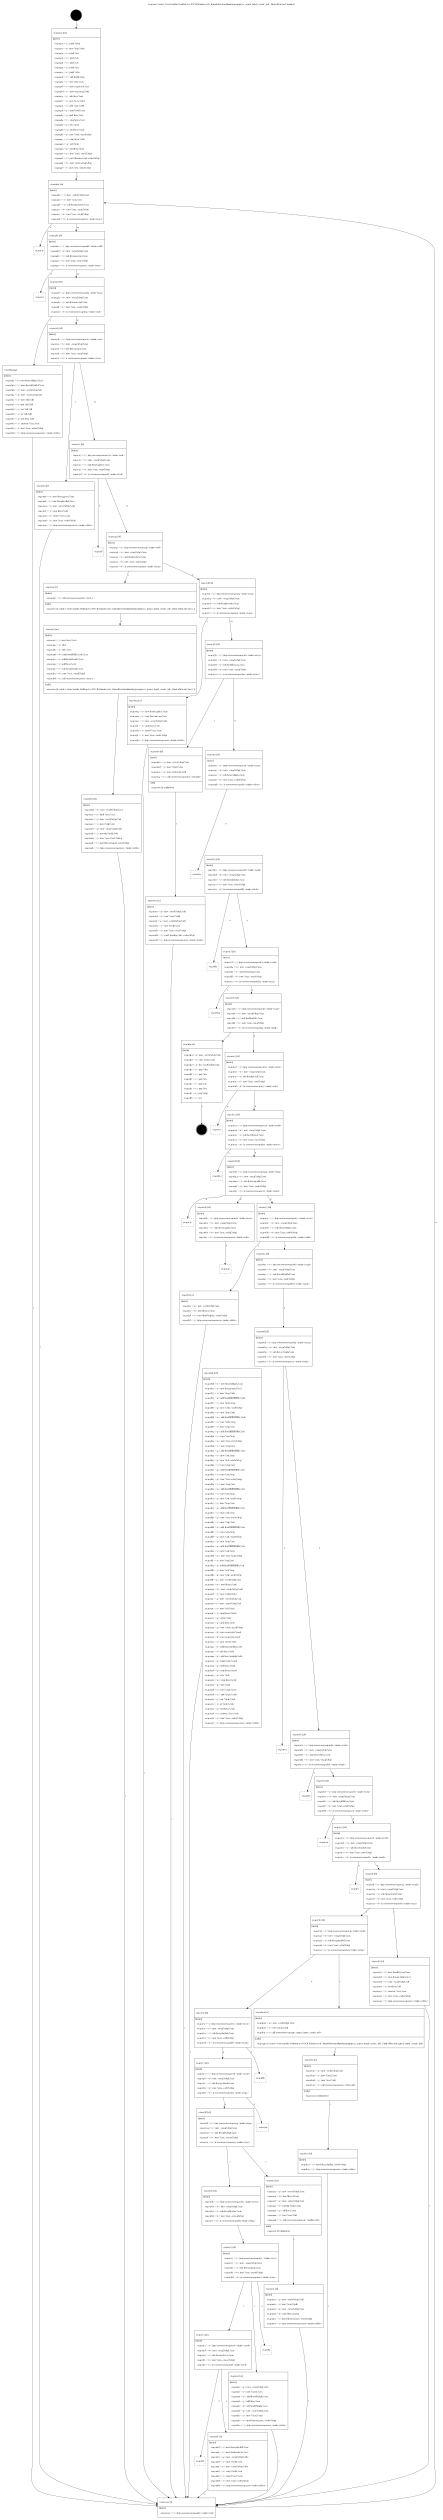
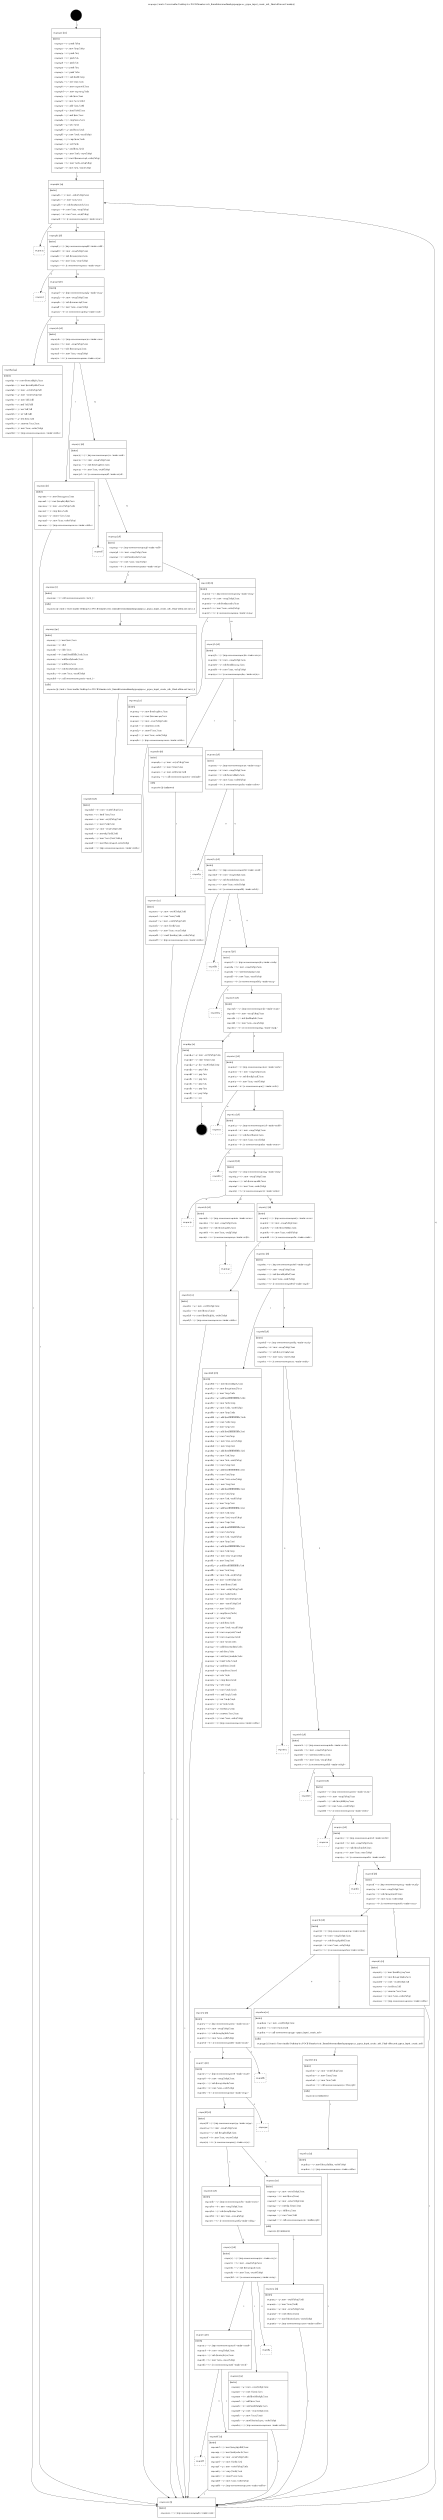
edge "0x401597 [28]" -> "0x4015b3 [28]": added, label "9"
edge "0x401693 [28]" -> "0x40186d [278]": added, label "1"
edge "0x401abd [38]" -> "0x402000 [5]": now "0x4015b3 [28]" -> "0x402000 [5]"
